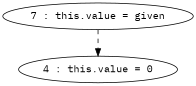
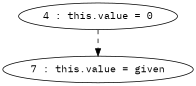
edge "7 : this.value = given" -> "4 : this.value = 0": reversed
